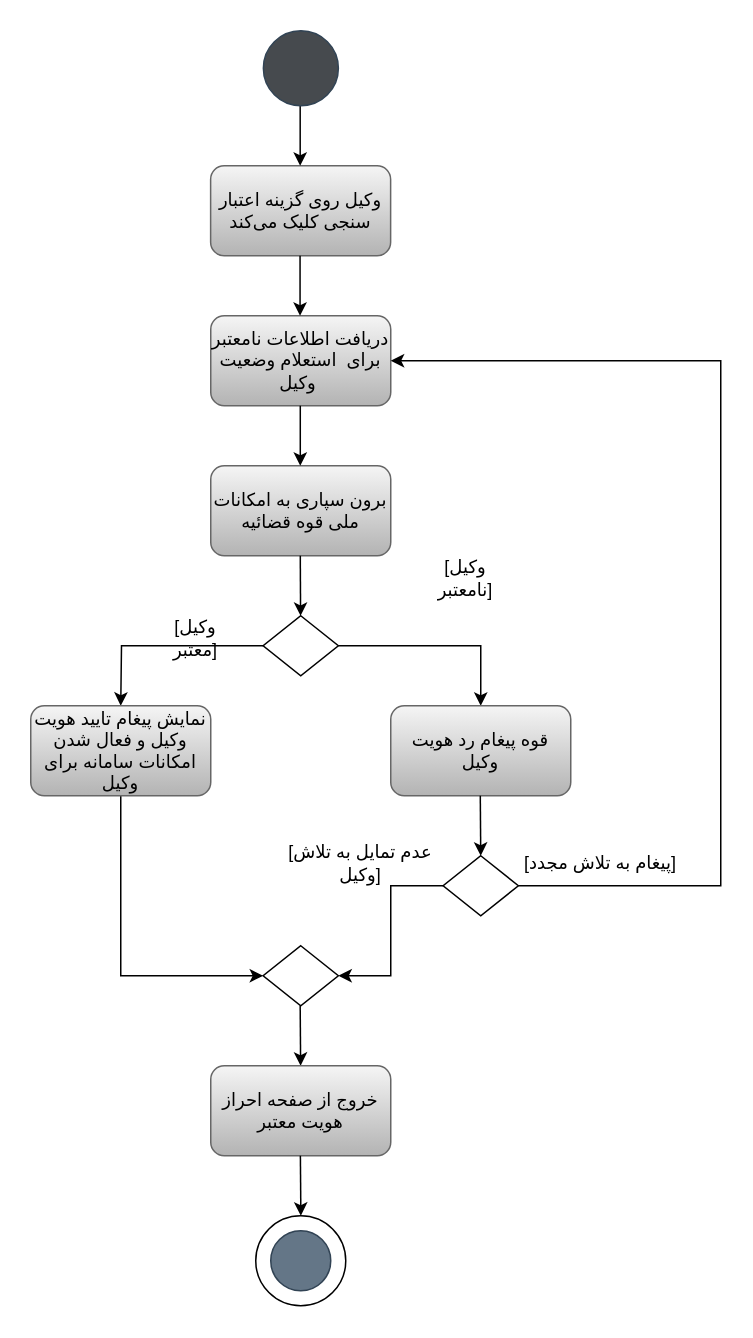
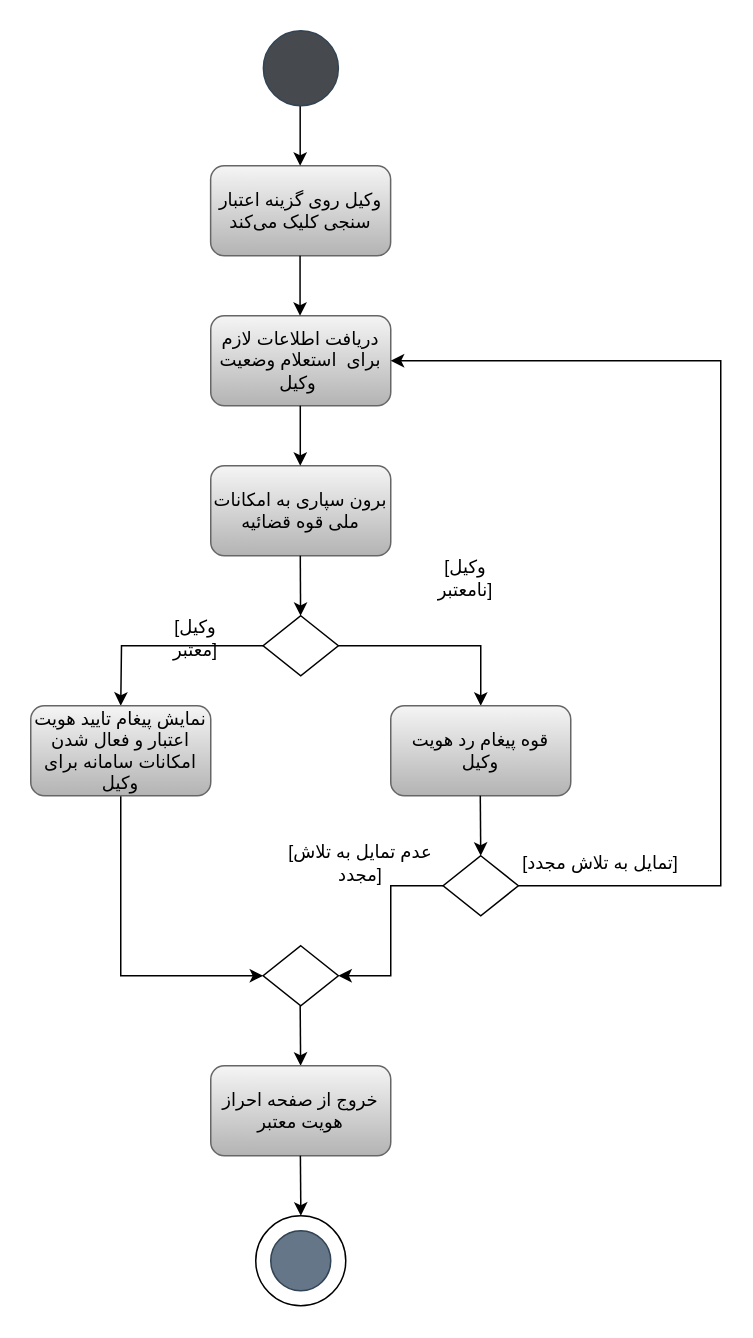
node "دریافت اطلاعات نامعتبر برای استعلام وضعیت وکیل": label "دریافت اطلاعات نامعتبر برای استعلام وضعیت وکیل" -> "دریافت اطلاعات لازم برای استعلام وضعیت وکیل"
node "نمایش پیغام تایید هویت وکیل و فعال شدن امکانات سامانه برای وکیل": label "نمایش پیغام تایید هویت وکیل و فعال شدن امکانات سامانه برای وکیل" -> "نمایش پیغام تایید هویت اعتبار و فعال شدن امکانات سامانه برای وکیل"
node "[عدم تمایل به تلاش وکیل]": label "[عدم تمایل به تلاش وکیل]" -> "[عدم تمایل به تلاش مجدد]"
node "[پیغام به تلاش مجدد]": label "[پیغام به تلاش مجدد]" -> "[تمایل به تلاش مجدد]"
